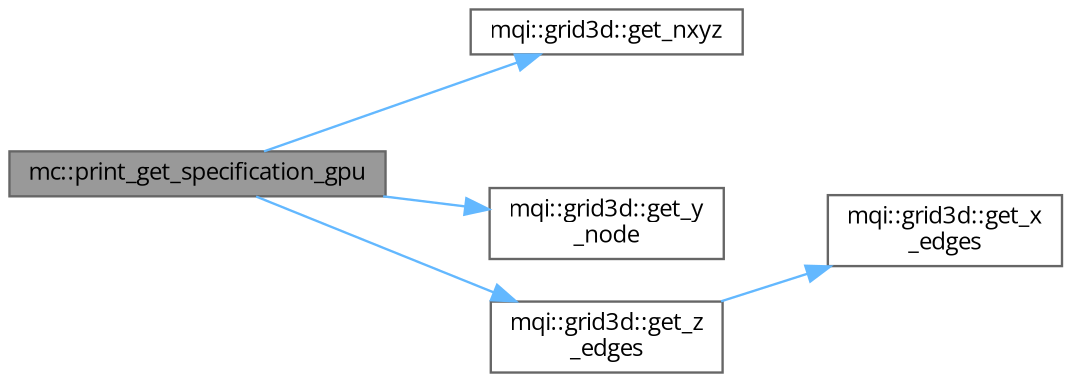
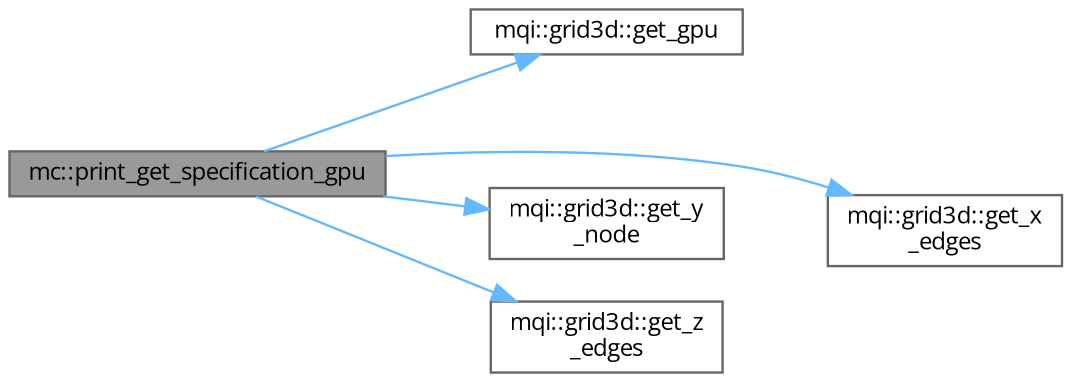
node "mqi::grid3d::get_nxyz": label "mqi::grid3d::get_nxyz" -> "mqi::grid3d::get_gpu"
edge "mqi::grid3d::get_z _edges" -> "mqi::grid3d::get_x _edges": now "mc::print_get_specification_gpu" -> "mqi::grid3d::get_x _edges"
